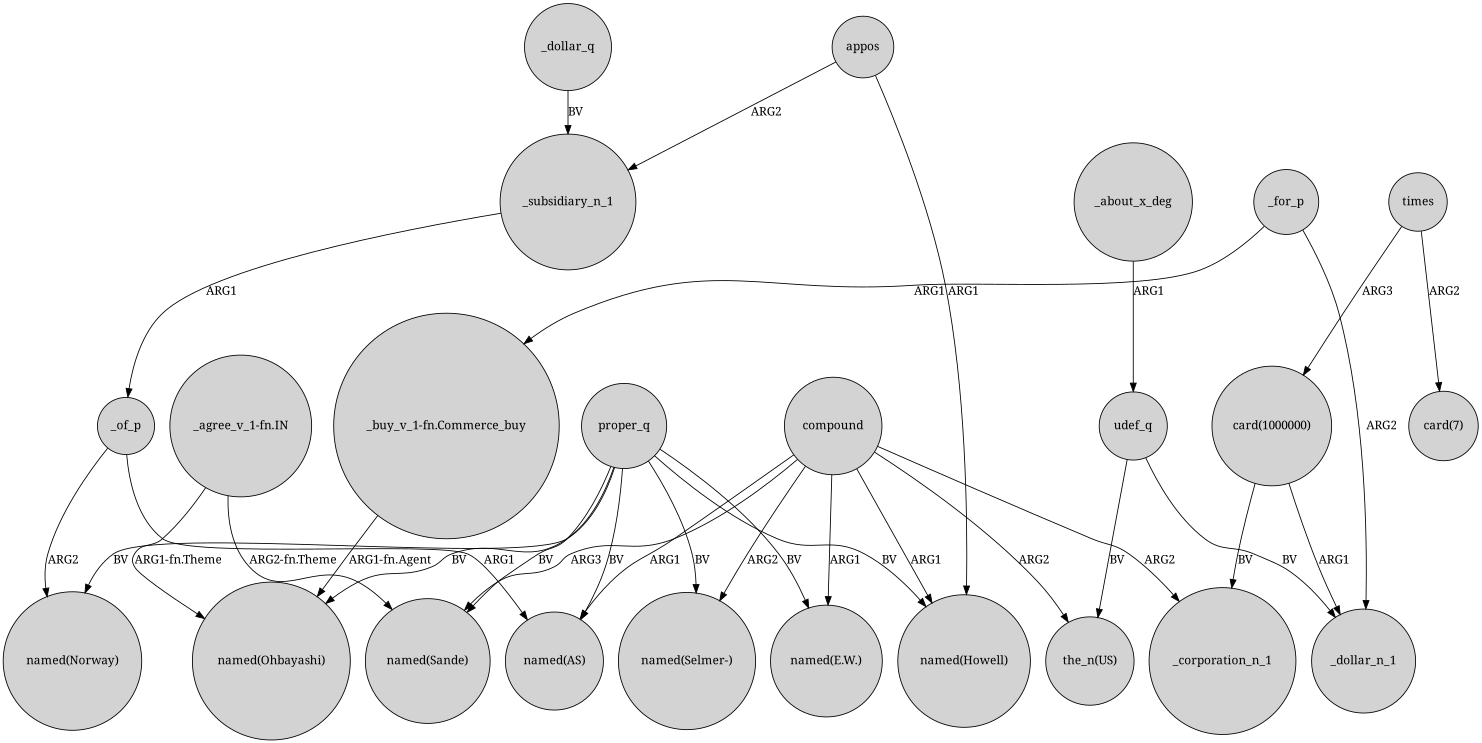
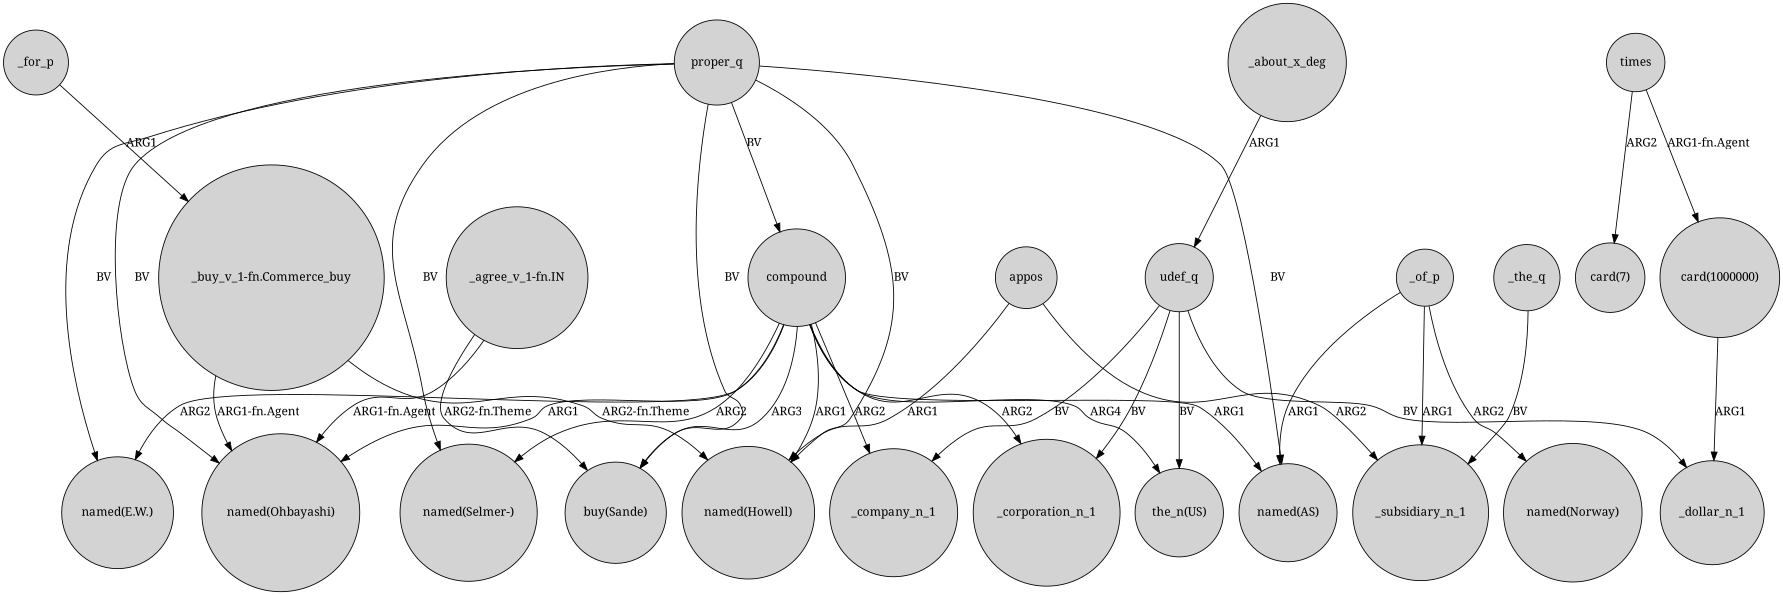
node "_dollar_q": label "_dollar_q" -> "_the_q"
edge "_subsidiary_n_1" -> "_of_p": reversed
edge "times" -> "card(1000000)": label "ARG3" -> "ARG1-fn.Agent"
edge "compound" -> "named(Ohbayashi)": added, label "ARG1"
edge "_buy_v_1-fn.Commerce_buy" -> "named(Howell)": added, label "ARG2-fn.Theme"
edge "_for_p" -> "_dollar_n_1": removed, label "ARG2"
node "_company_n_1": added
edge "card(1000000)" -> "_corporation_n_1": now "udef_q" -> "_corporation_n_1"
edge "proper_q" -> "named(Norway)": now "proper_q" -> "compound"
edge "_agree_v_1-fn.IN" -> "named(Ohbayashi)": label "ARG1-fn.Theme" -> "ARG1-fn.Agent"
edge "compound" -> "named(E.W.)": label "ARG1" -> "ARG2"
edge "compound" -> "the_n(US)": label "ARG2" -> "ARG4"
node "named(Sande)": label "named(Sande)" -> "buy(Sande)"
